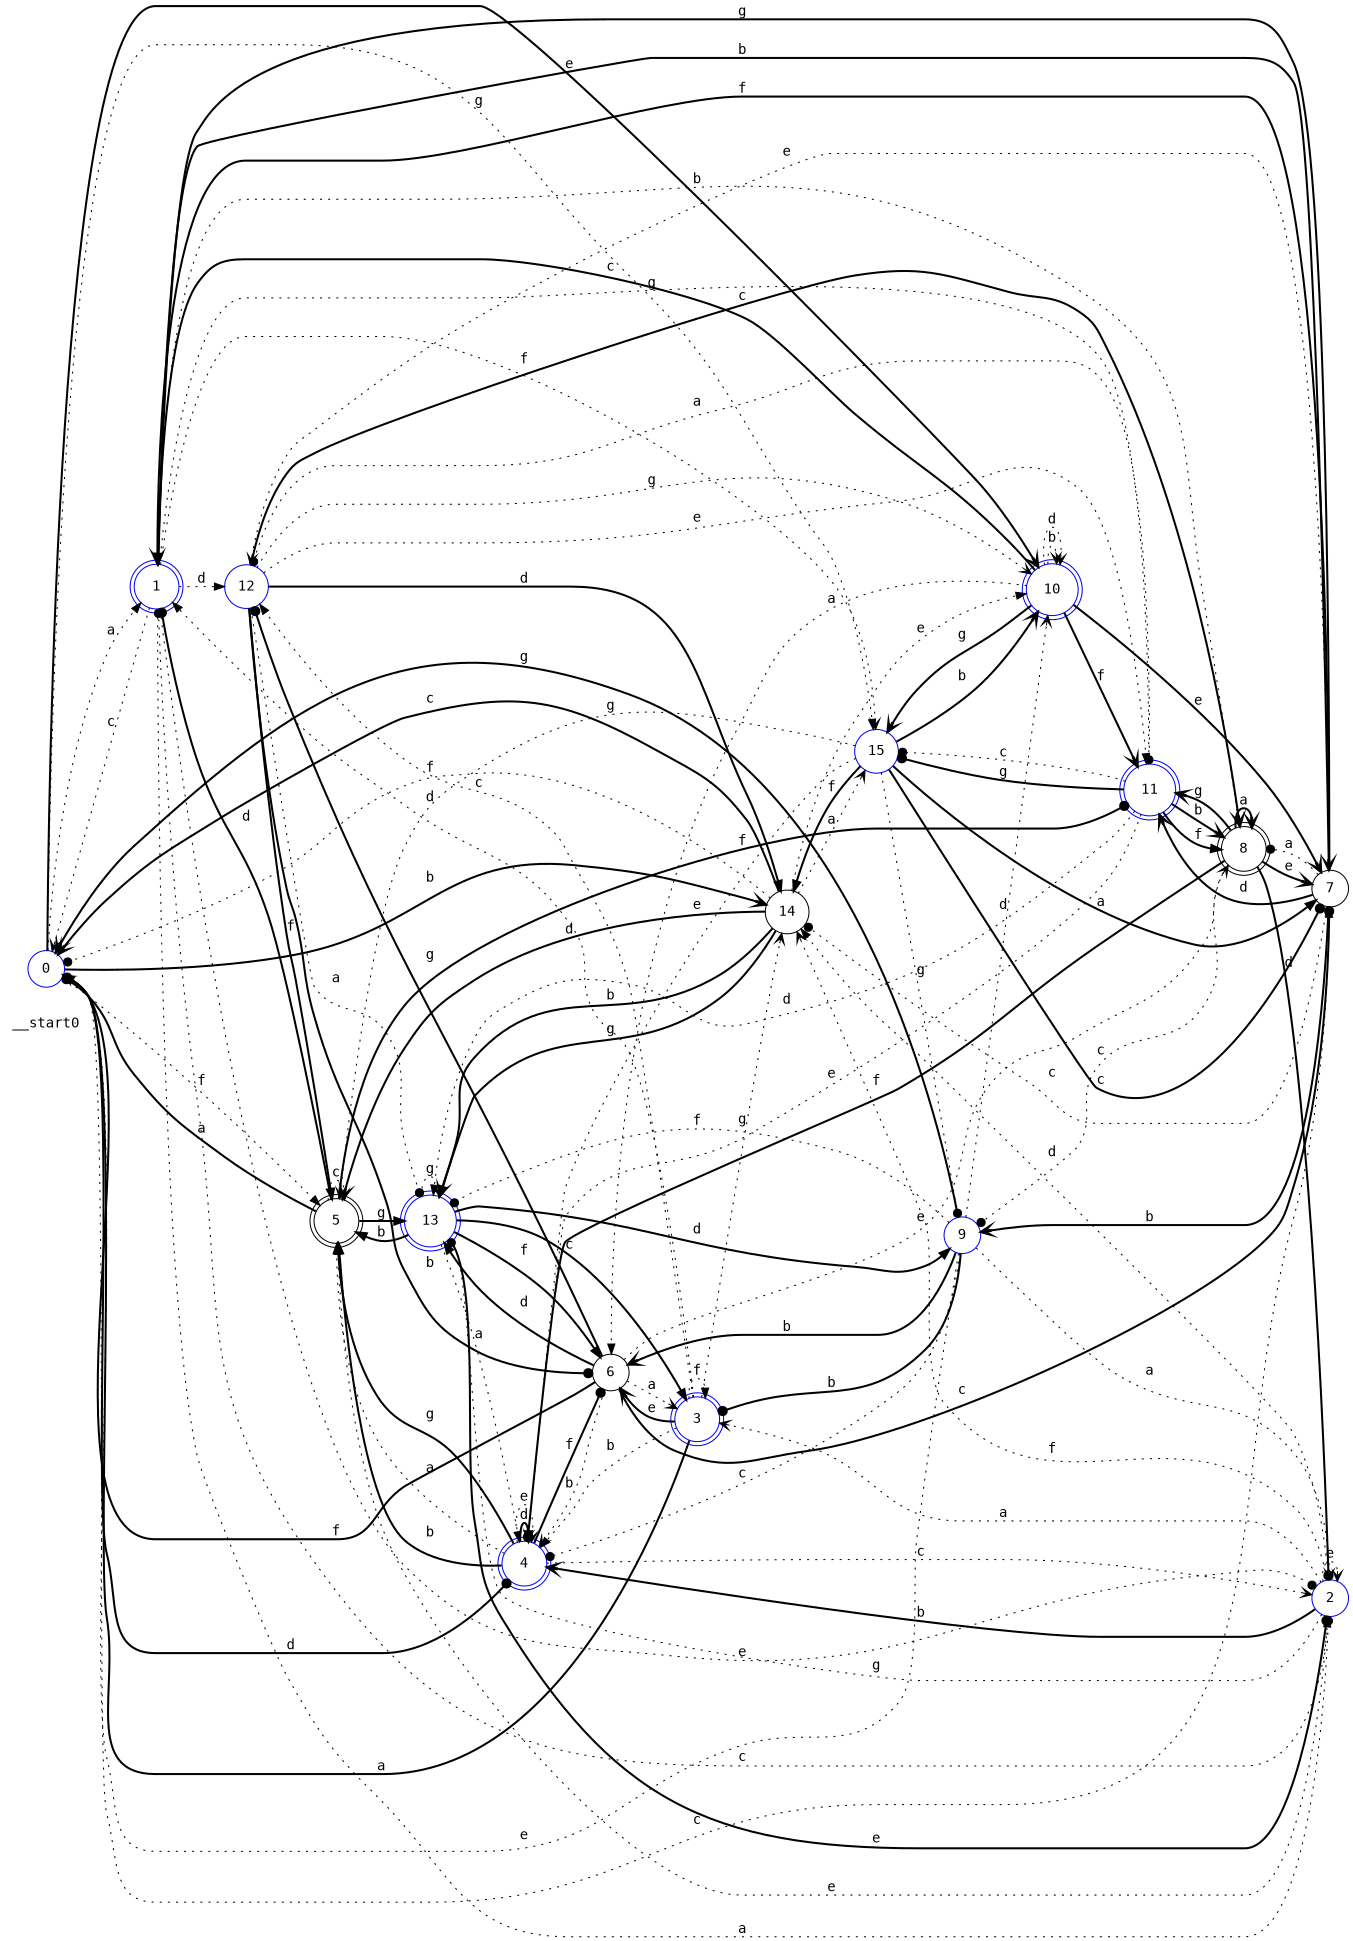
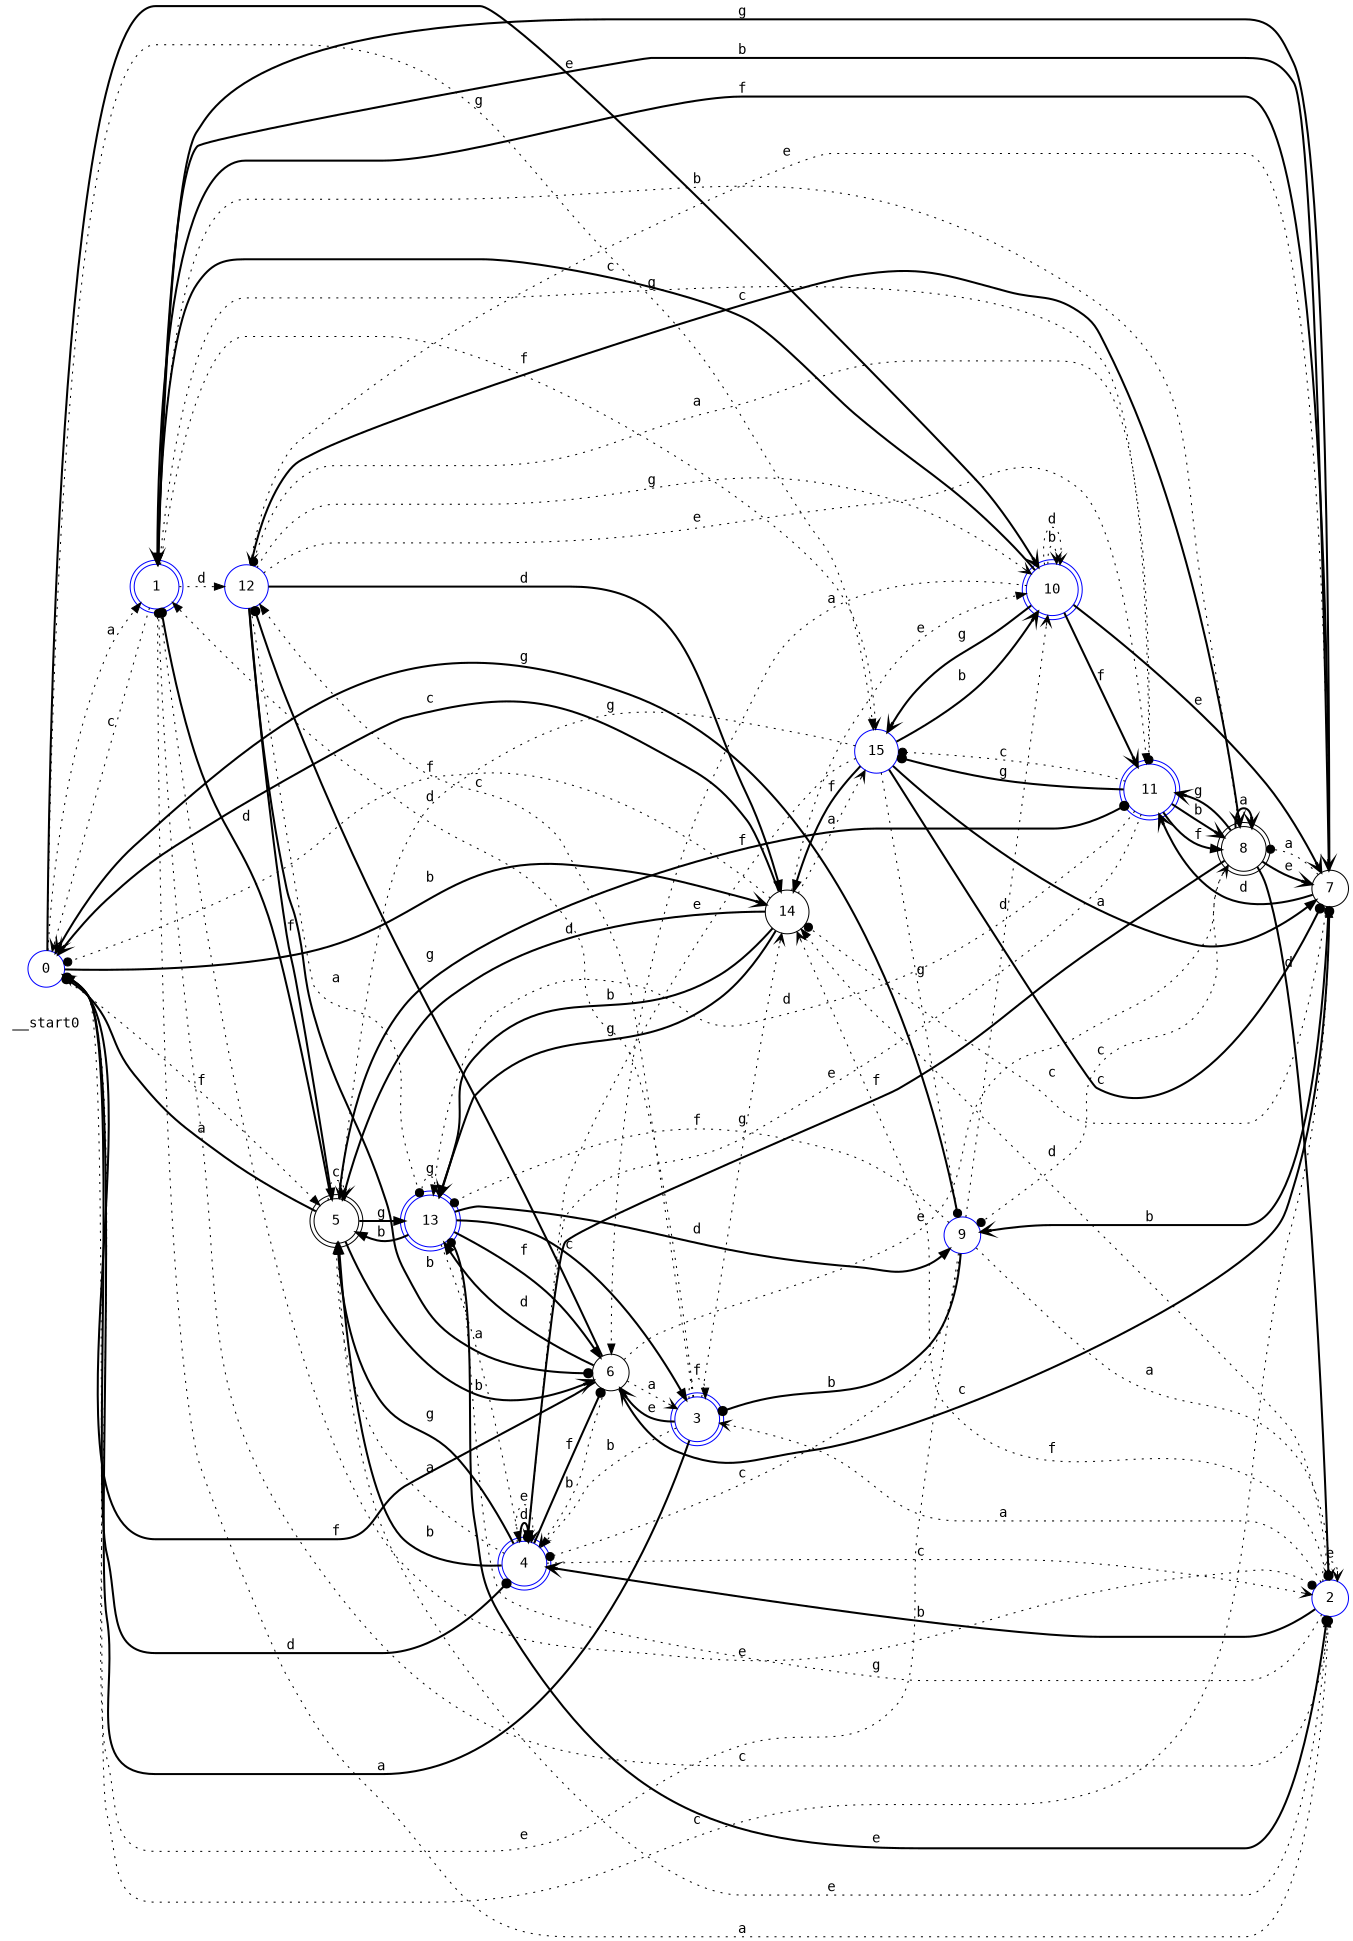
edge "9" -> "6": now "5" -> "6"
